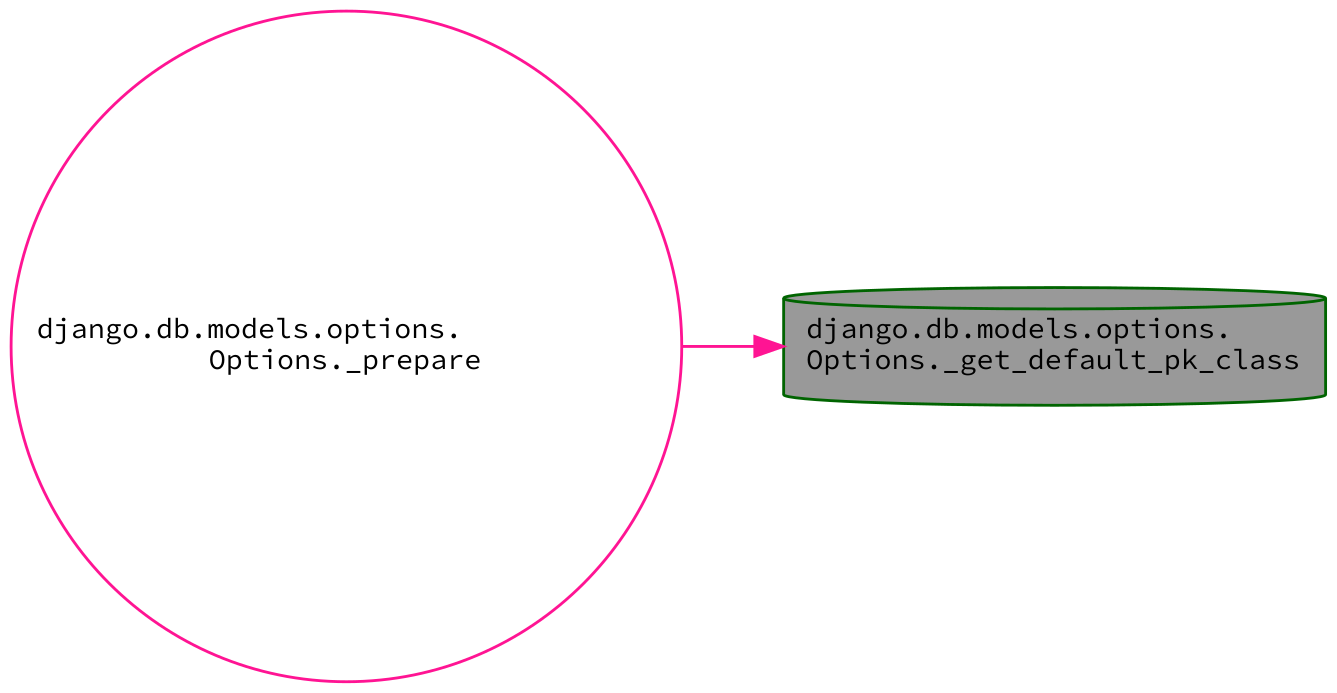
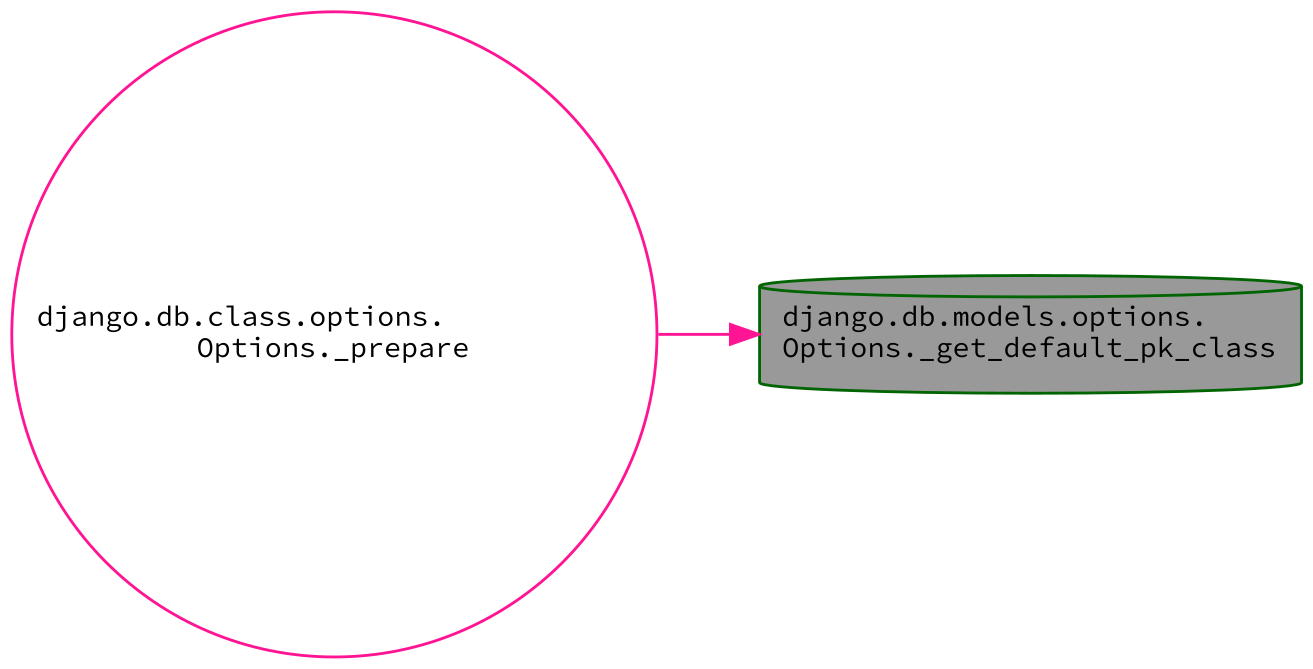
node "django.db.models.options. Options._prepare": label "django.db.models.options. Options._prepare" -> "django.db.class.options. Options._prepare"
